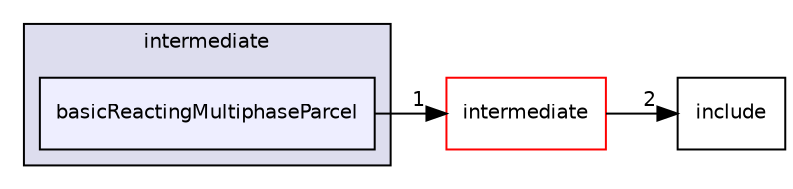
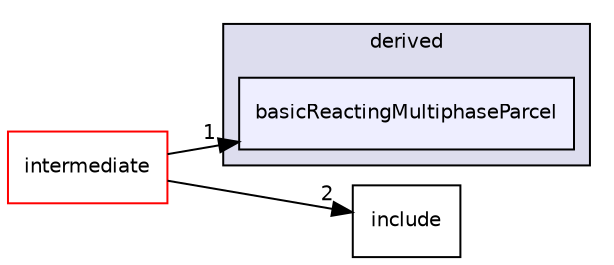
cluster "intermediate": label "intermediate" -> "derived"
edge "basicReactingMultiphaseParcel" -> "intermediate": reversed
